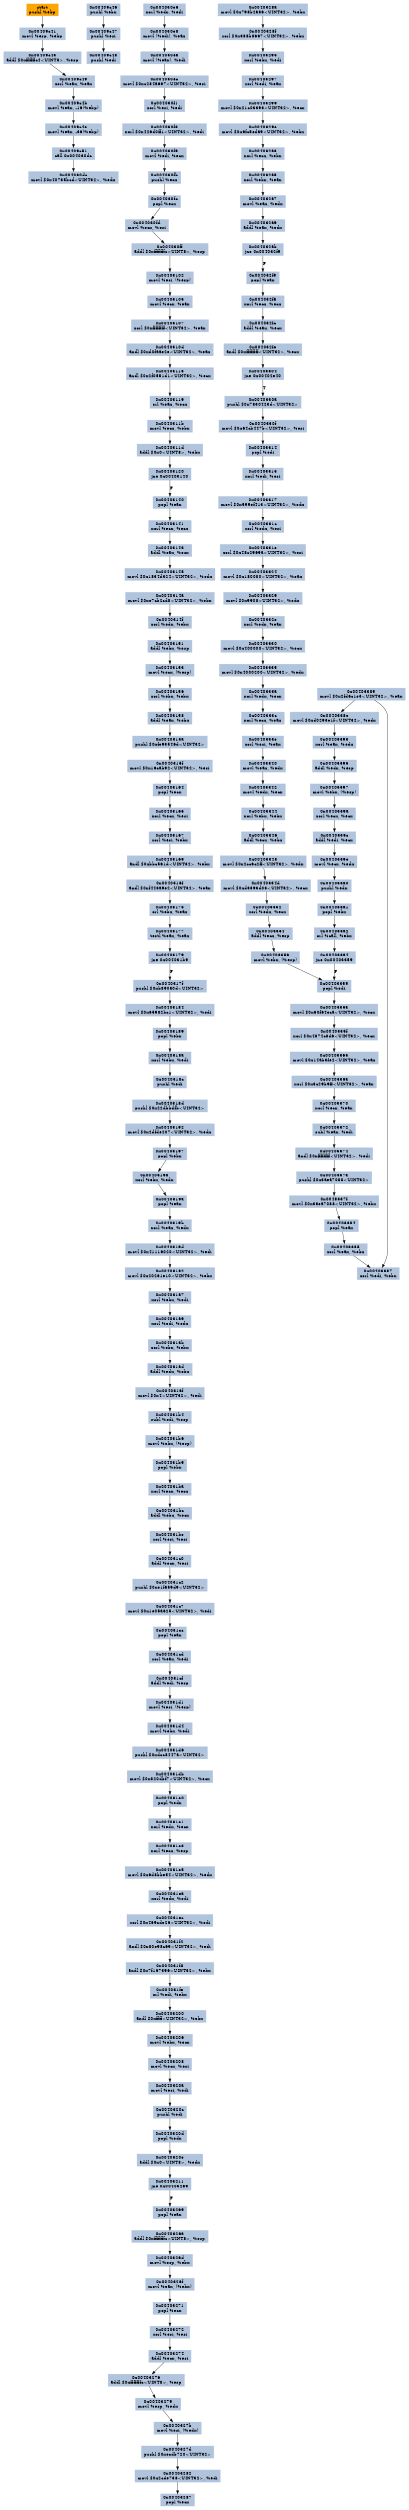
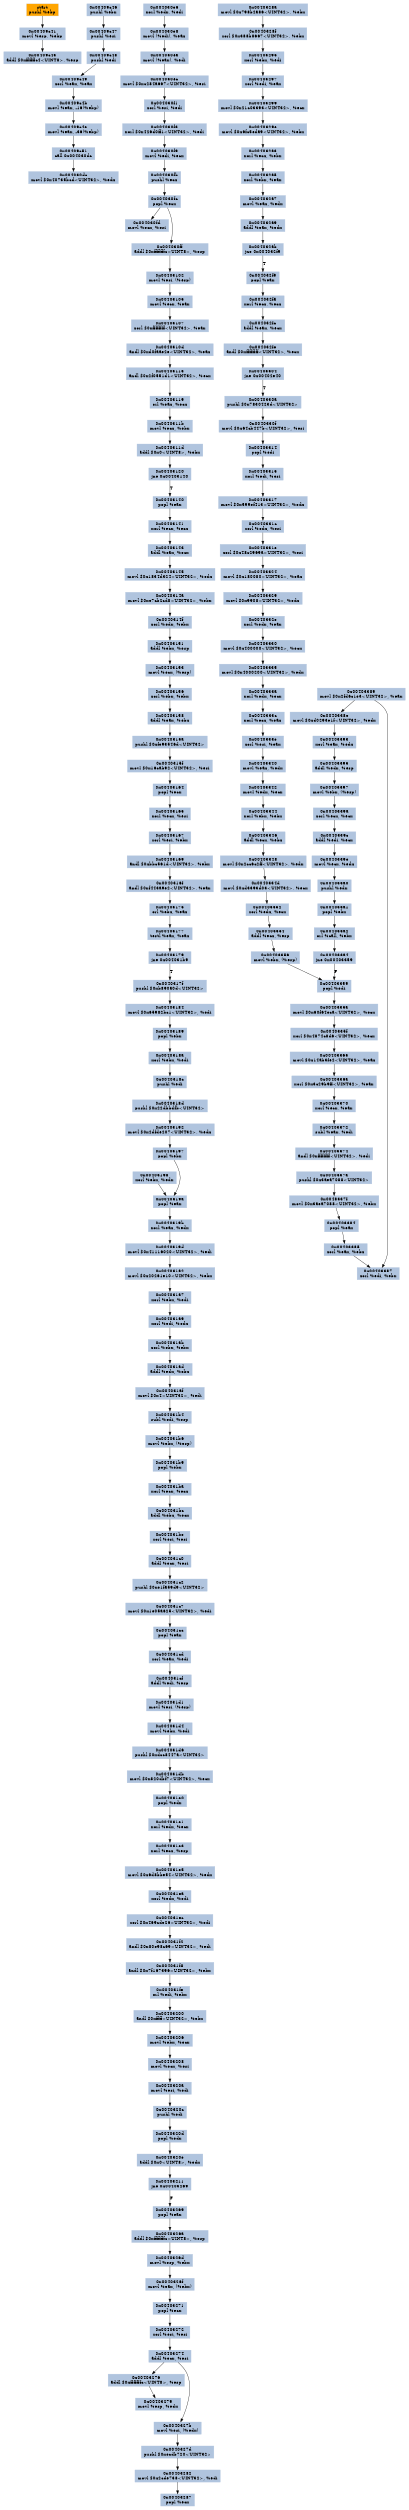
edge "0x00409c43 addl $0xffffffc4<UINT8>, %esp" -> "0x00409c49 xorl %eax, %eax": now "0x00409c48 pushl %edi" -> "0x00409c49 xorl %eax, %eax"
edge "0x004030fd movl %ecx, %esi" -> "0x004030ff addl $0xfffffffc<UINT8>, %esp": now "0x004030fc popl %ecx" -> "0x004030ff addl $0xfffffffc<UINT8>, %esp"
edge "0x004032ab jne 0x004032f9" -> "0x004032f9 popl %eax": label "F" -> "T"
edge "0x00403120 jne 0x00403140" -> "0x00403140 popl %eax": label "F" -> "T"
edge "0x00403145 movl $0x1834d324<UINT32>, %edx" -> "0x0040314a movl $0xe7cb2cd8<UINT32>, %ebx": added
edge "0x00403179 jne 0x004031b9" -> "0x0040317f pushl $0xb890a0d<UINT32>": label "F" -> "T"
edge "0x00403197 popl %ebx" -> "0x00403198 xorl %ebx, %edx": now "0x00403197 popl %ebx" -> "0x0040319a popl %eax"
edge "0x00403279 movl %esp, %edx" -> "0x0040327b movl %esi, (%edx)": now "0x00403274 addl %ecx, %esi" -> "0x0040327b movl %esi, (%edx)"
